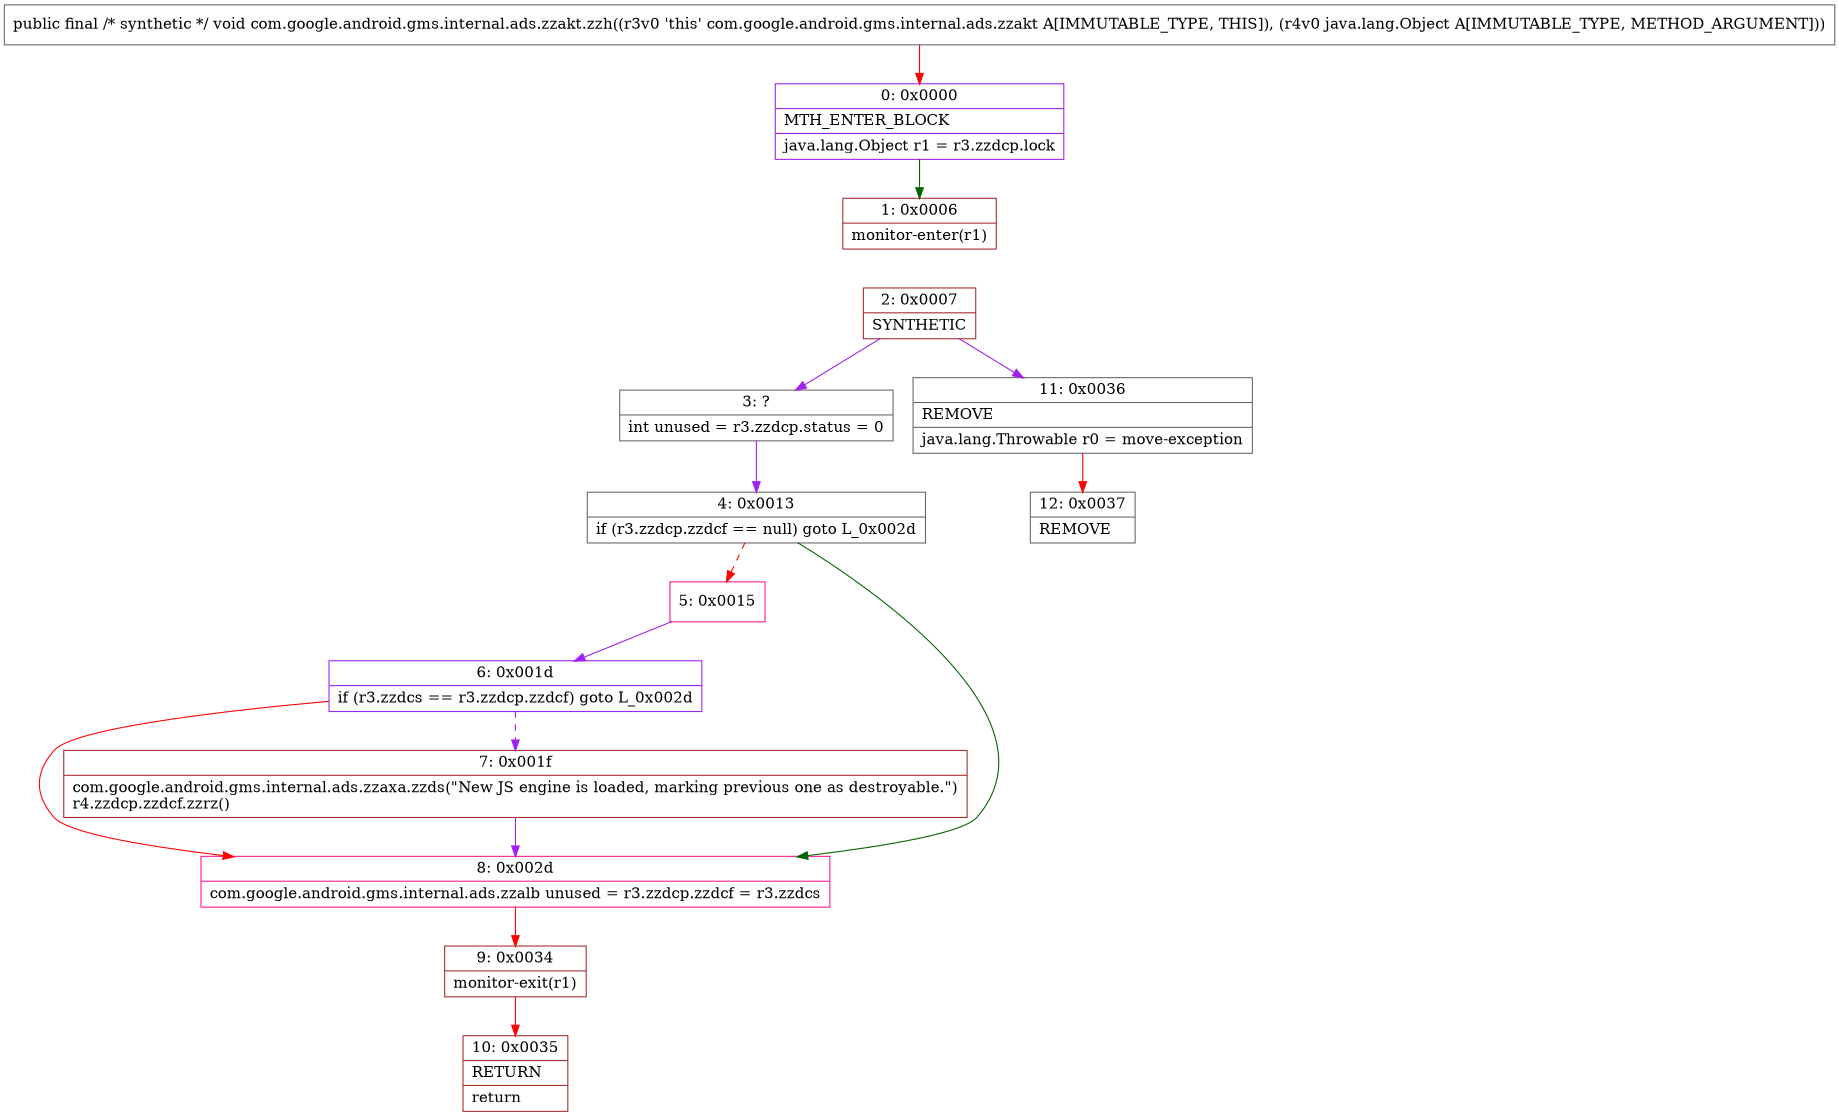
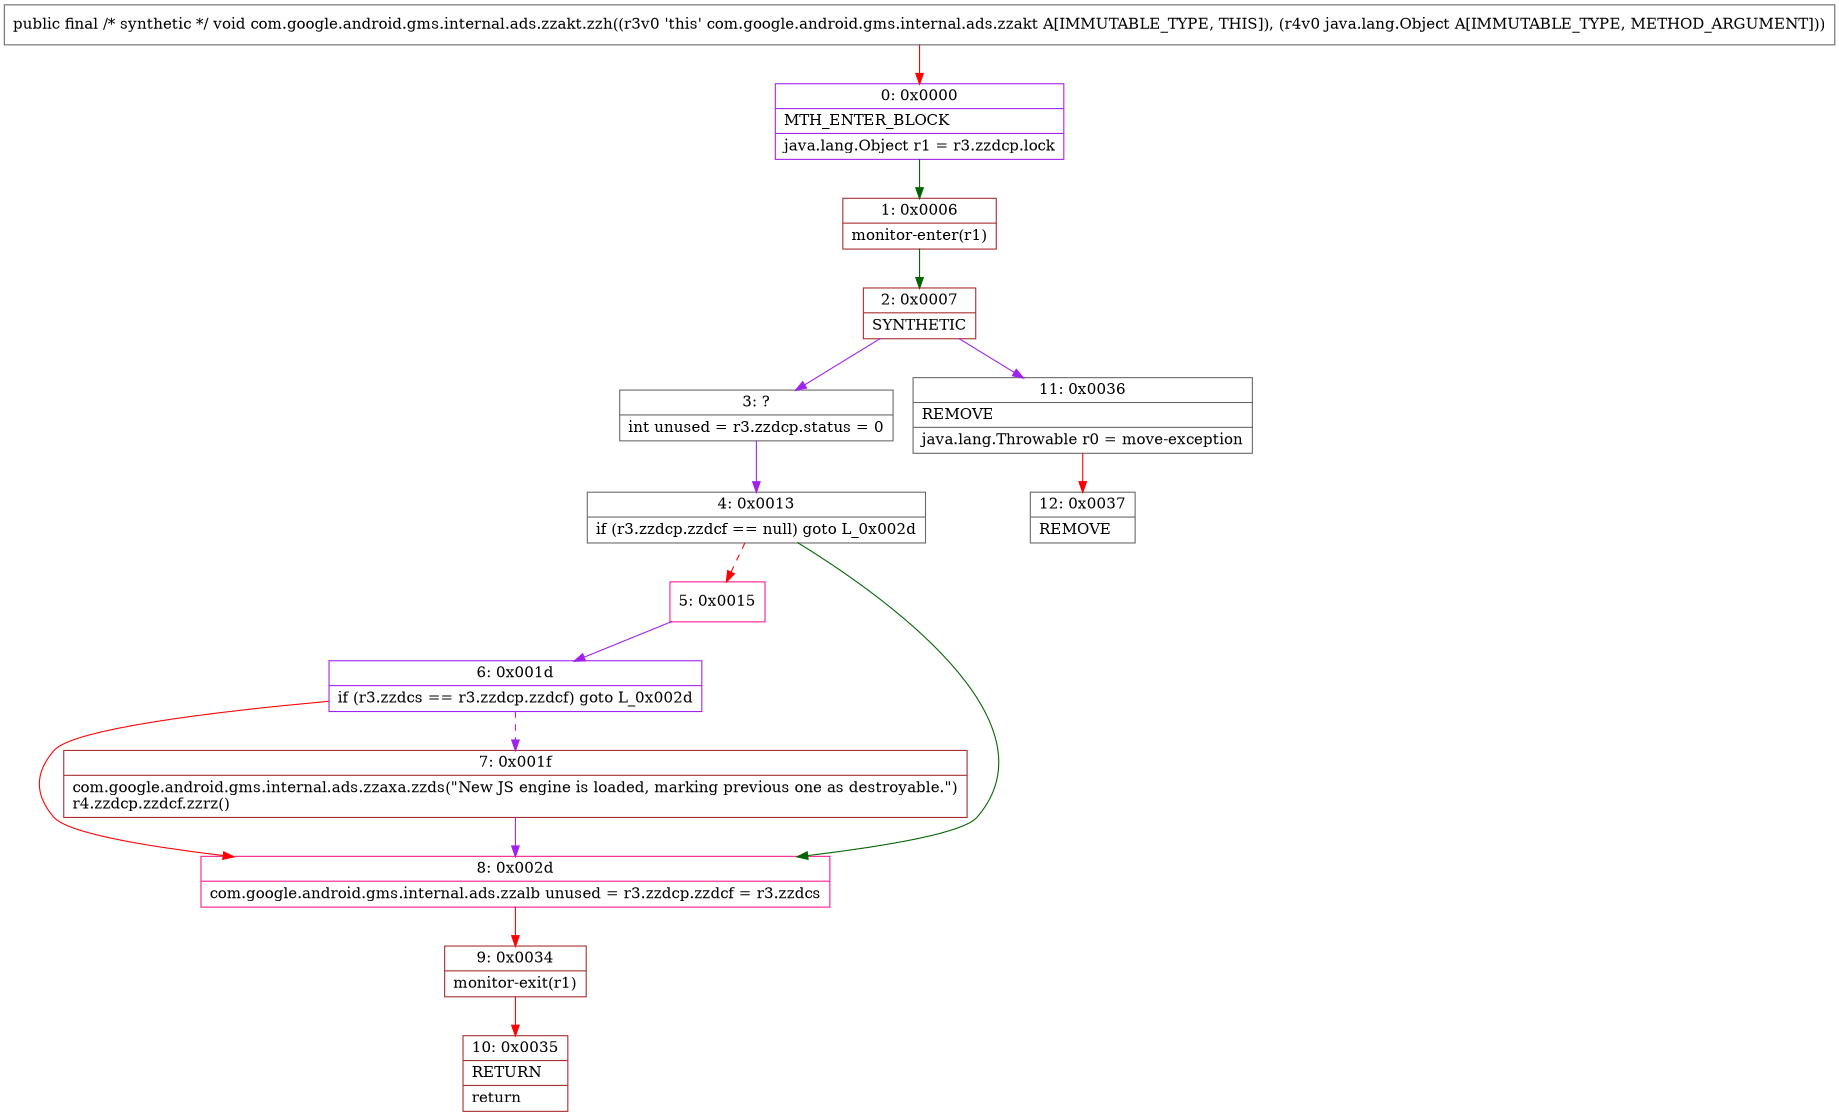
edge "1: 0x0006" -> "2: 0x0007": added
